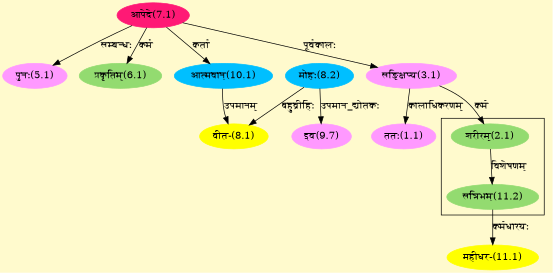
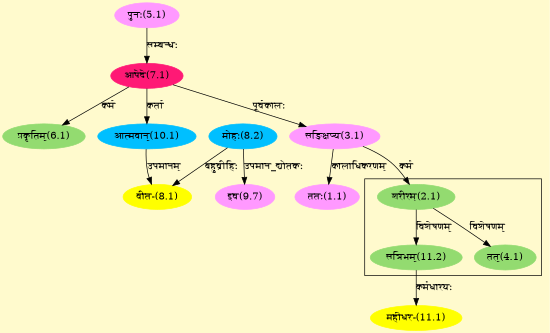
edge "आपेदे(7.1)" -> "पुनः(5.1)": reversed
node "तत्(4.1)": added
